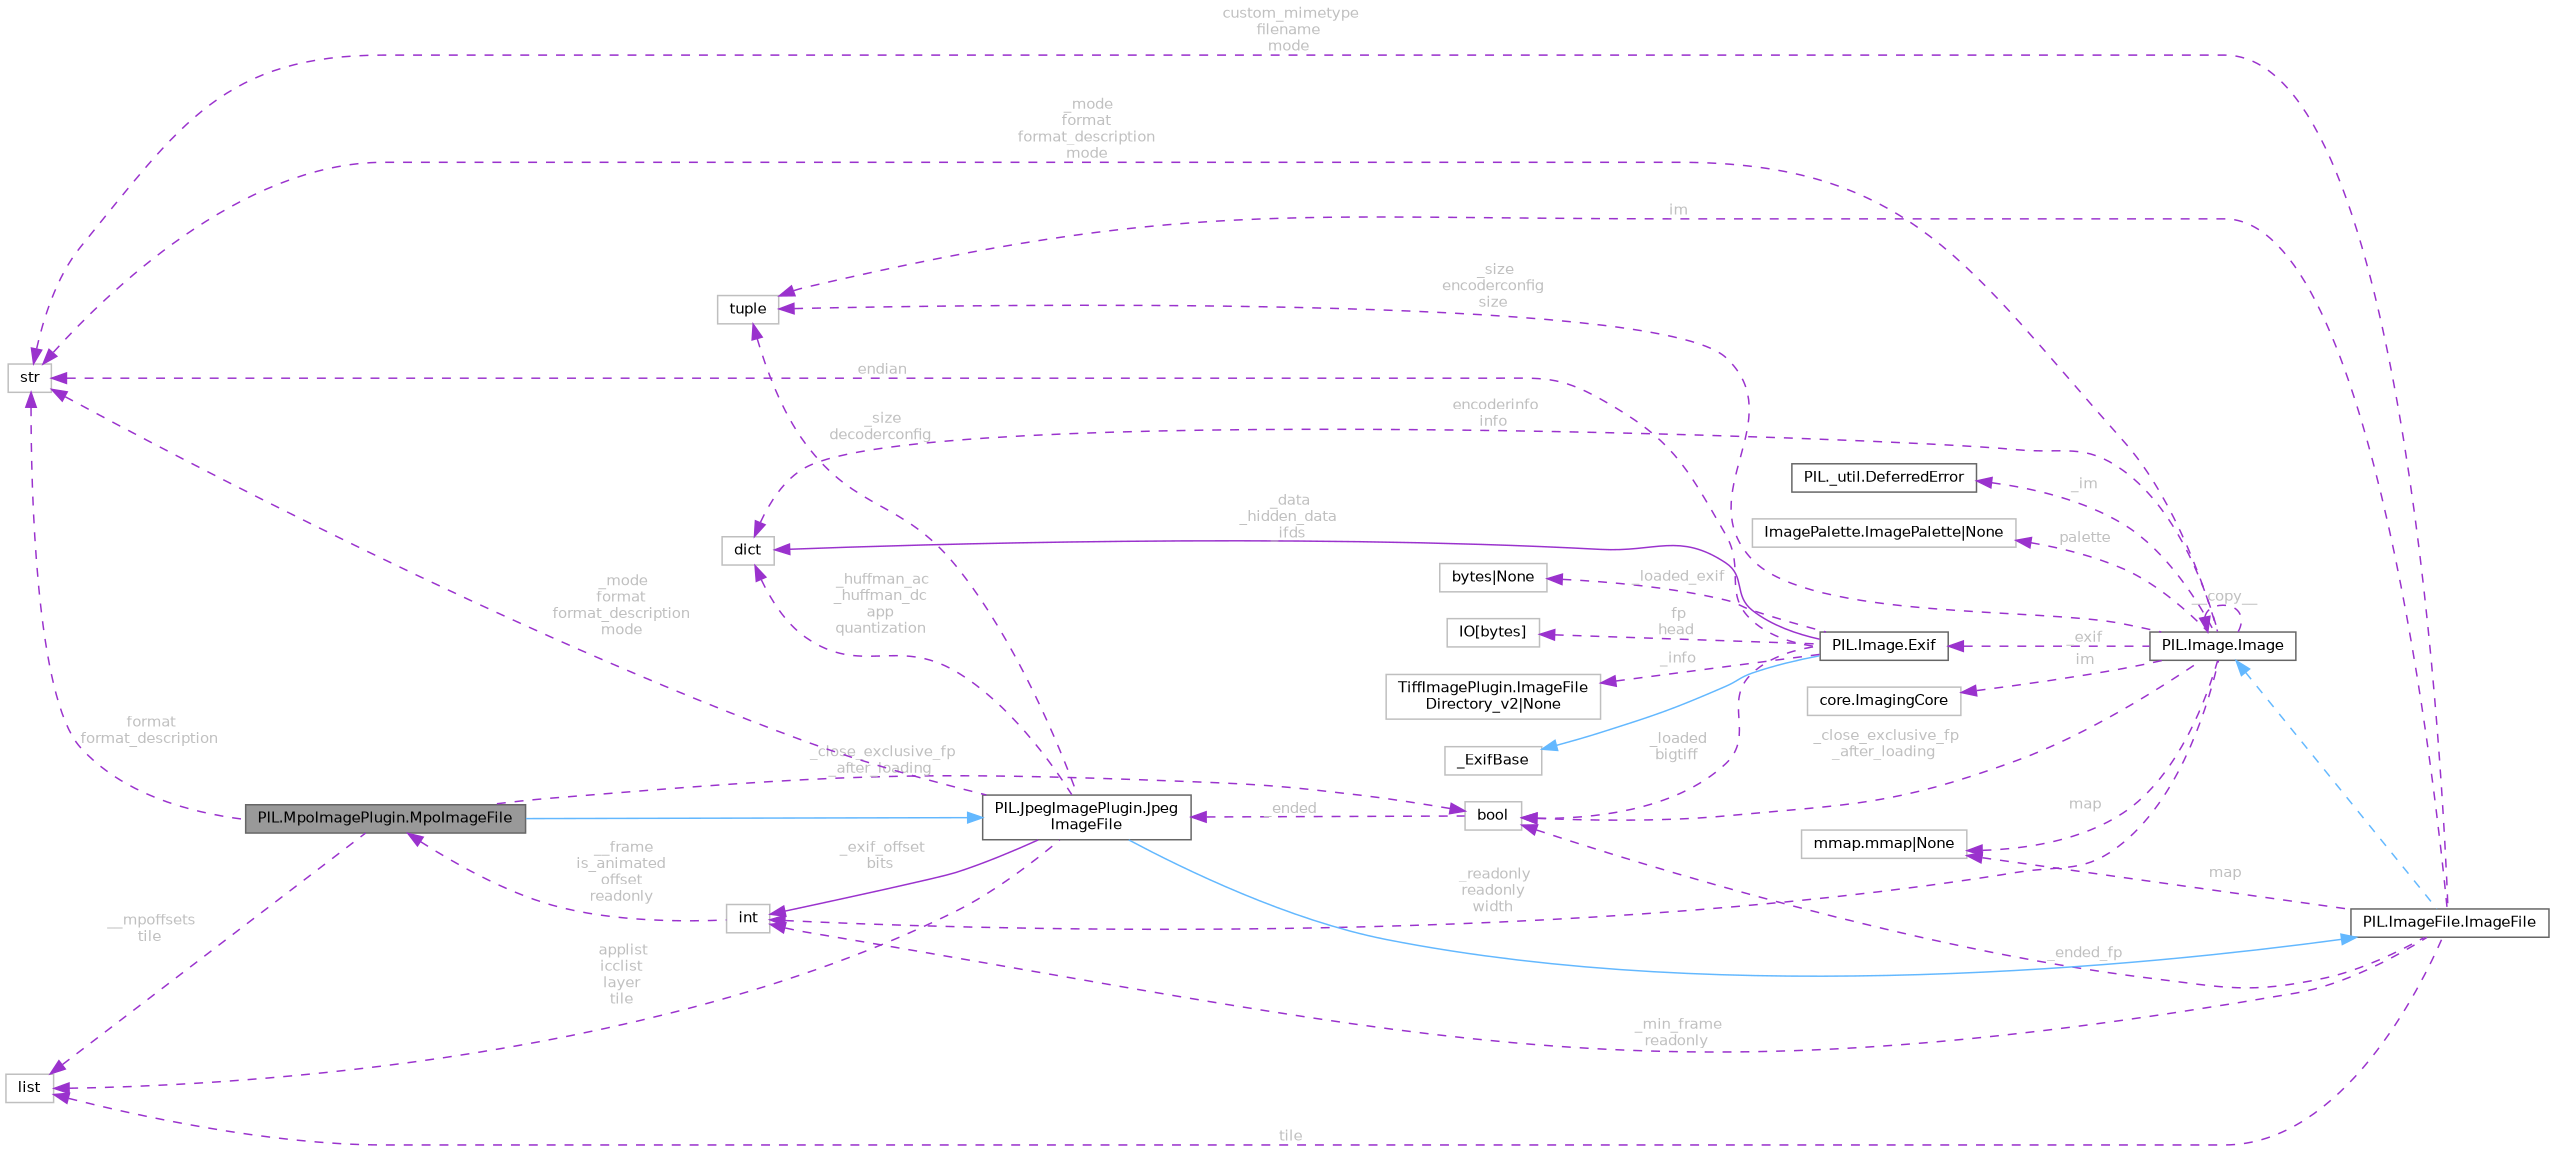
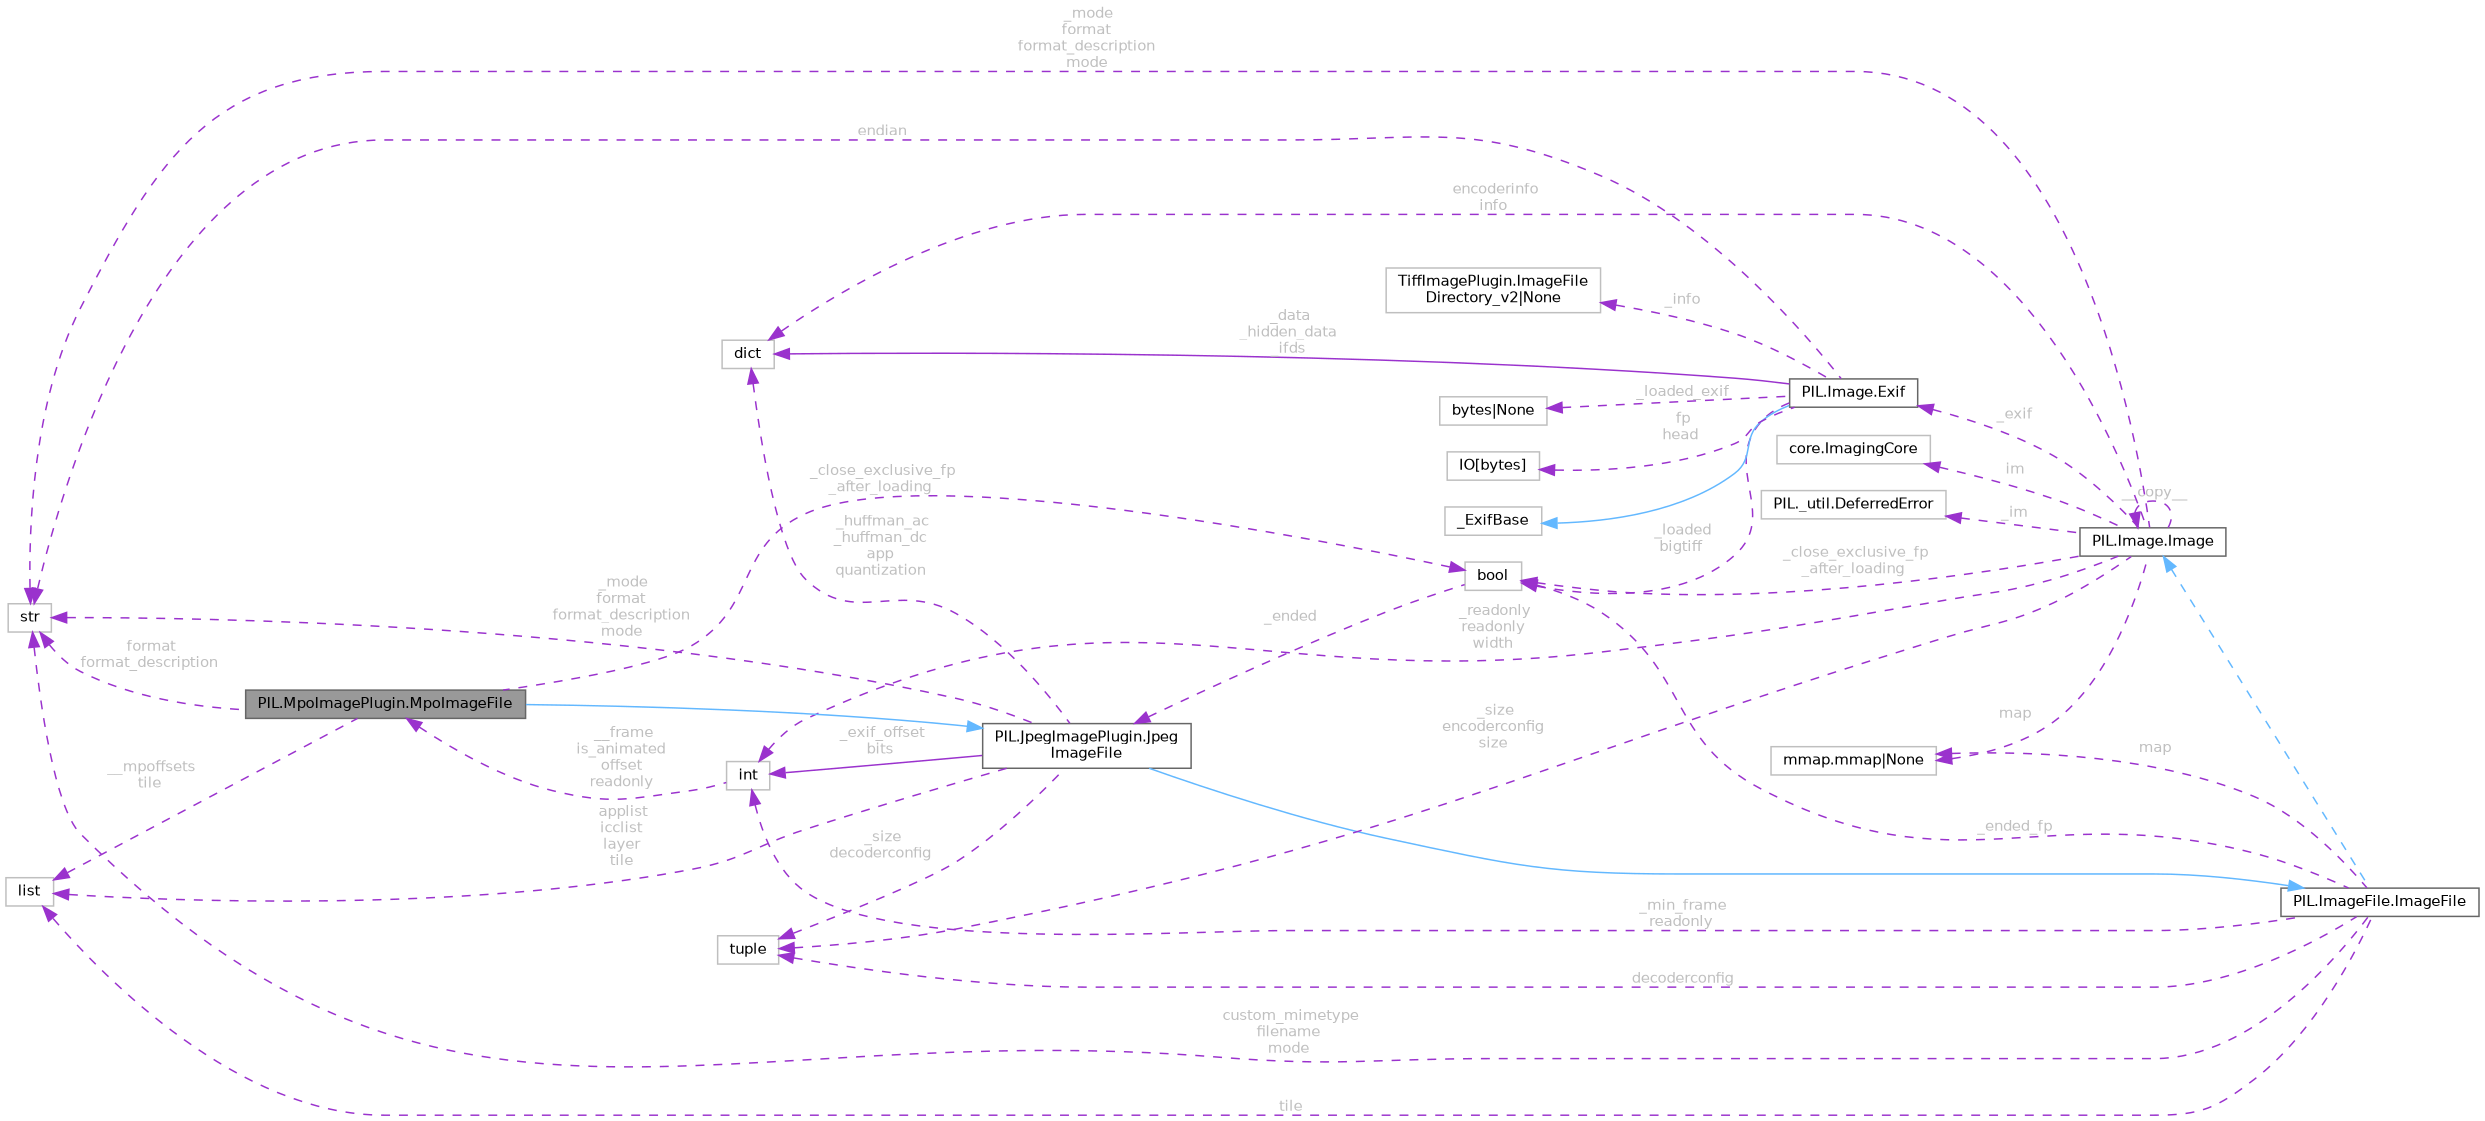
edge "PIL.ImageFile.ImageFile" -> "tuple": label " im" -> " decoderconfig"
node "PIL._util.DeferredError": color gray40 -> grey75
node "ImagePalette.ImagePalette|None": removed
